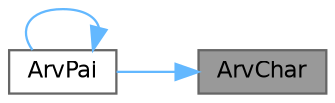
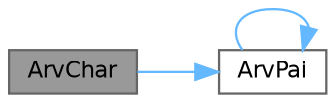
edge "ArvPai" -> "ArvChar": reversed
